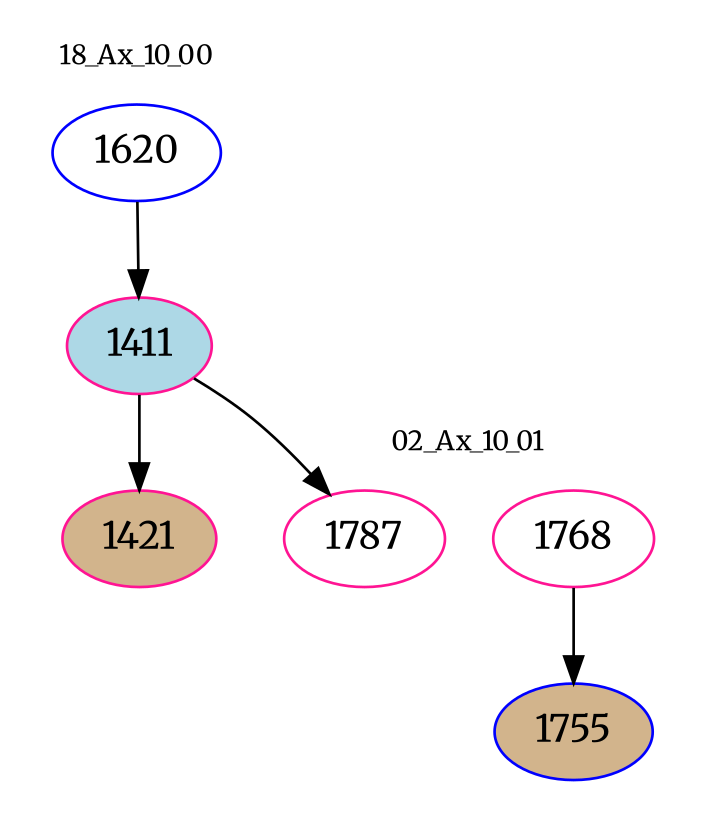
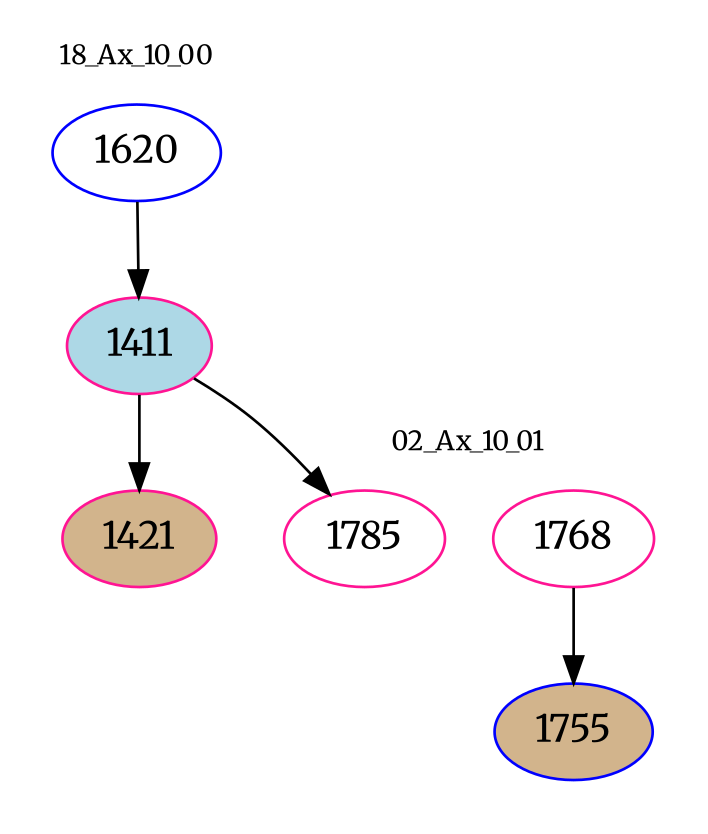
node "1787": label "1787" -> "1785"
